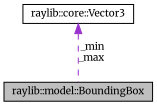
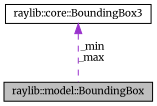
node "raylib::core::Vector3": label "raylib::core::Vector3" -> "raylib::core::BoundingBox3"
